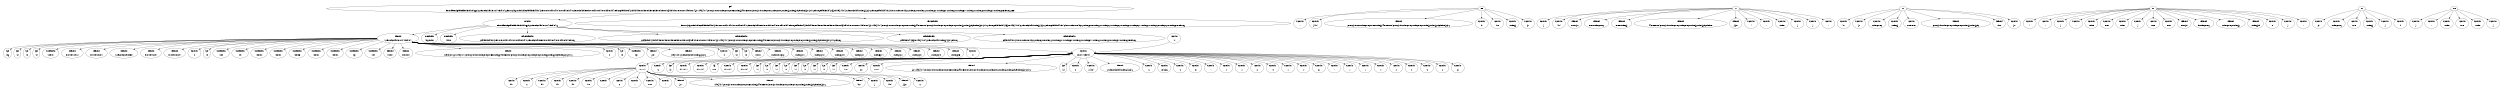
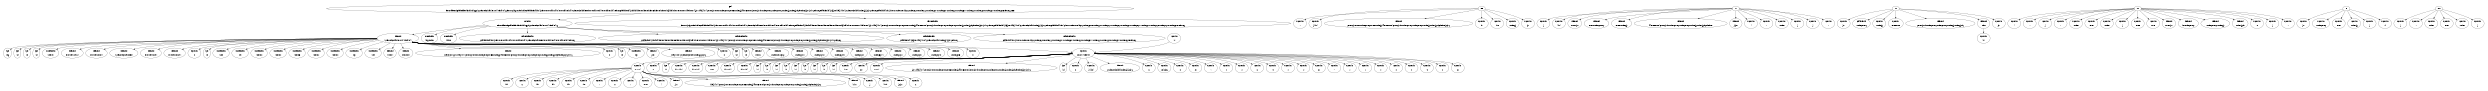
edge "77" -> "expression i+1": now "statement nt=0;" -> "expression i+1"
node "expression number[aux07]": label "expression number[aux07]" -> "publicintPrint number[aux07]"
node "intj 99999": label "intj 99999" -> "expression 99999"
